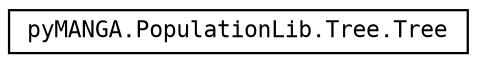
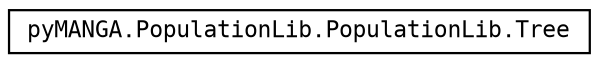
node "pyMANGA.PopulationLib.Tree.Tree": label "pyMANGA.PopulationLib.Tree.Tree" -> "pyMANGA.PopulationLib.PopulationLib.Tree"
